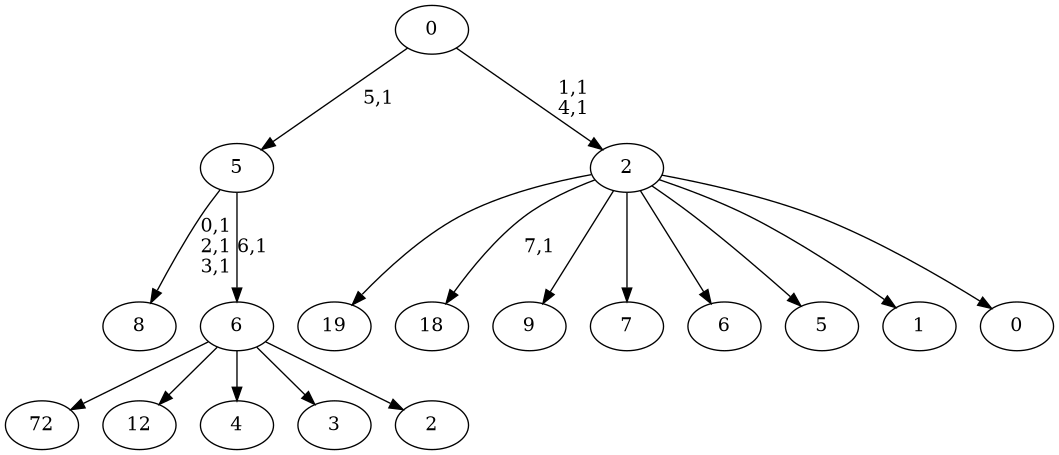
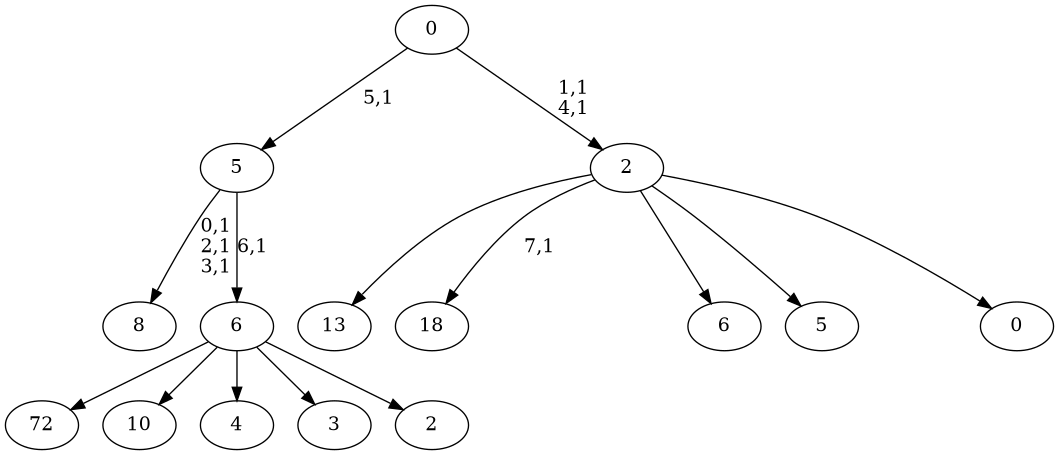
node "19": label "19" -> "13"
node "9": removed
node "7": removed
node "1": removed
node "12": label "12" -> "10"
